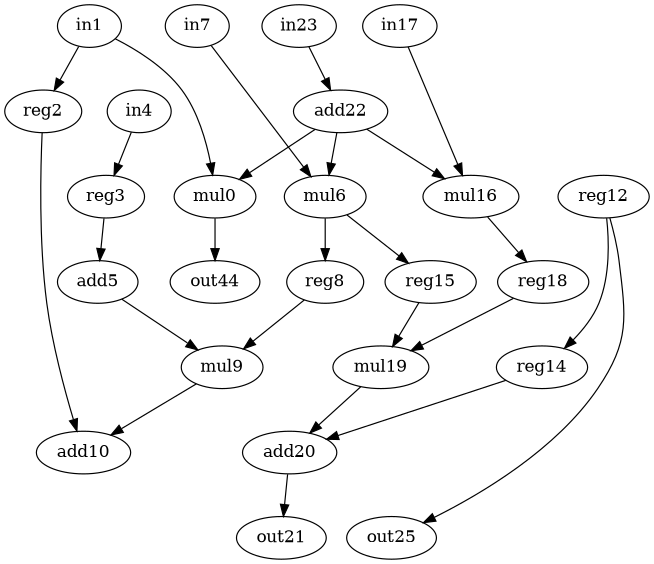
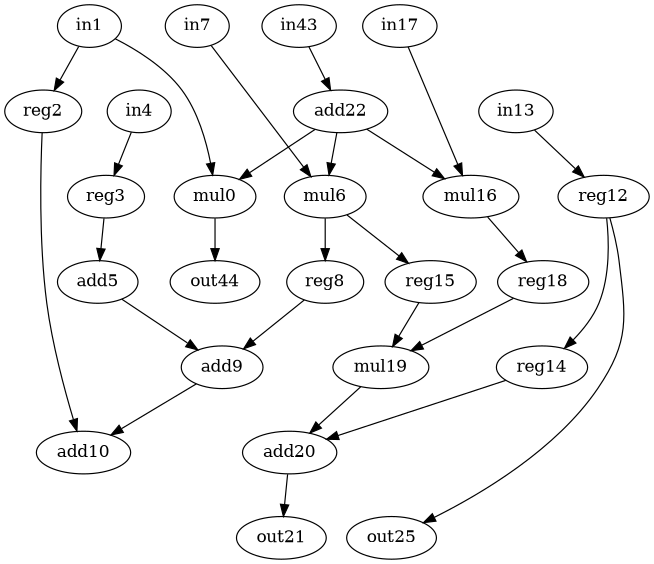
node "in23": label "in23" -> "in43"
node "in13": added
node "mul9": label "mul9" -> "add9"
